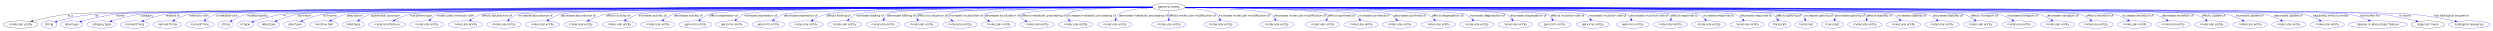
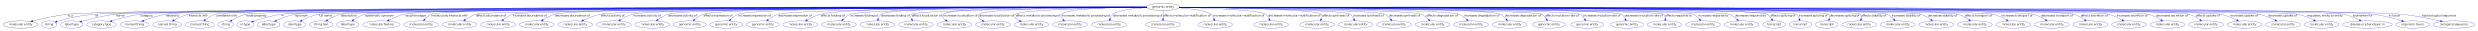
node "narrative text": label "narrative text" -> "string text"
node "disease or phenotypic feature": label "disease or phenotypic feature" -> "disease or phenotypic iri"
node "organism taxon": color black -> blue
